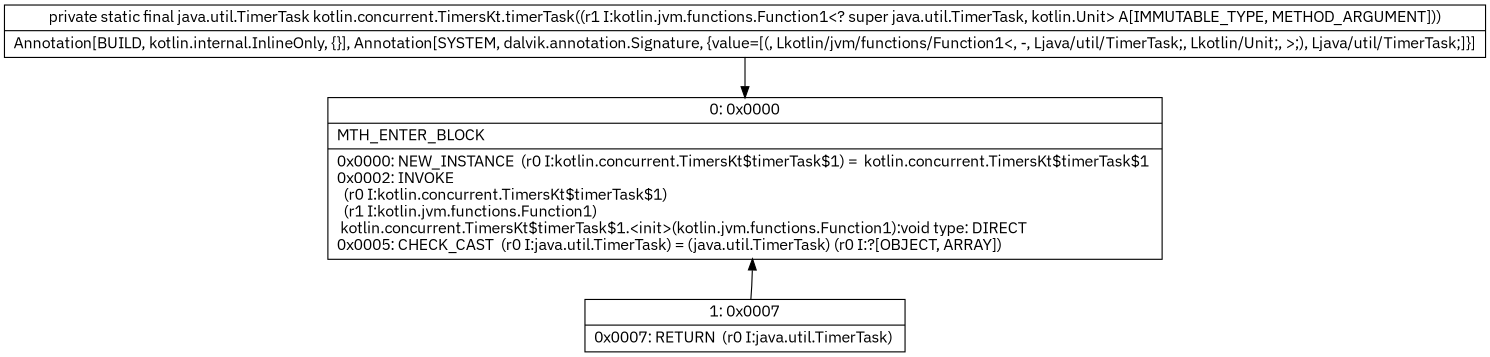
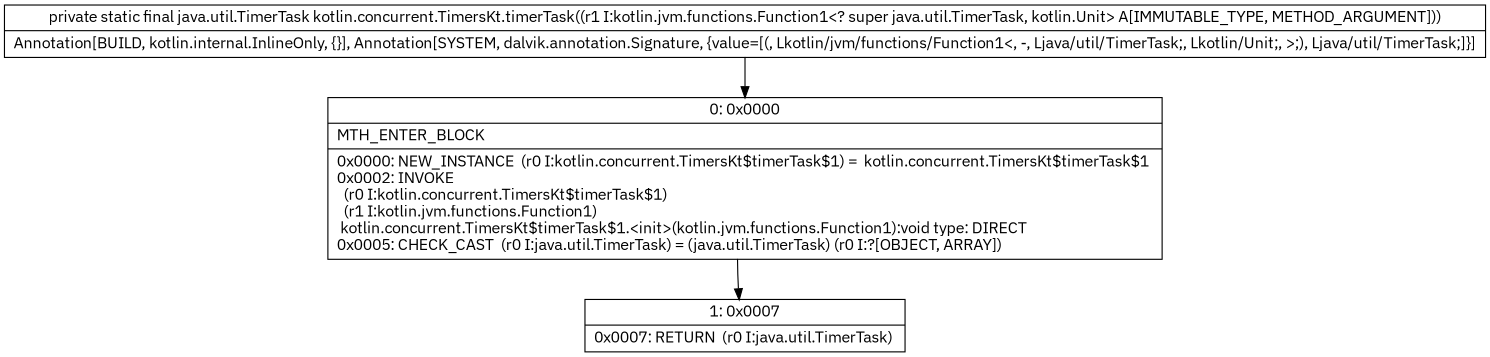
edge "1: 0x0007" -> "0: 0x0000": reversed
